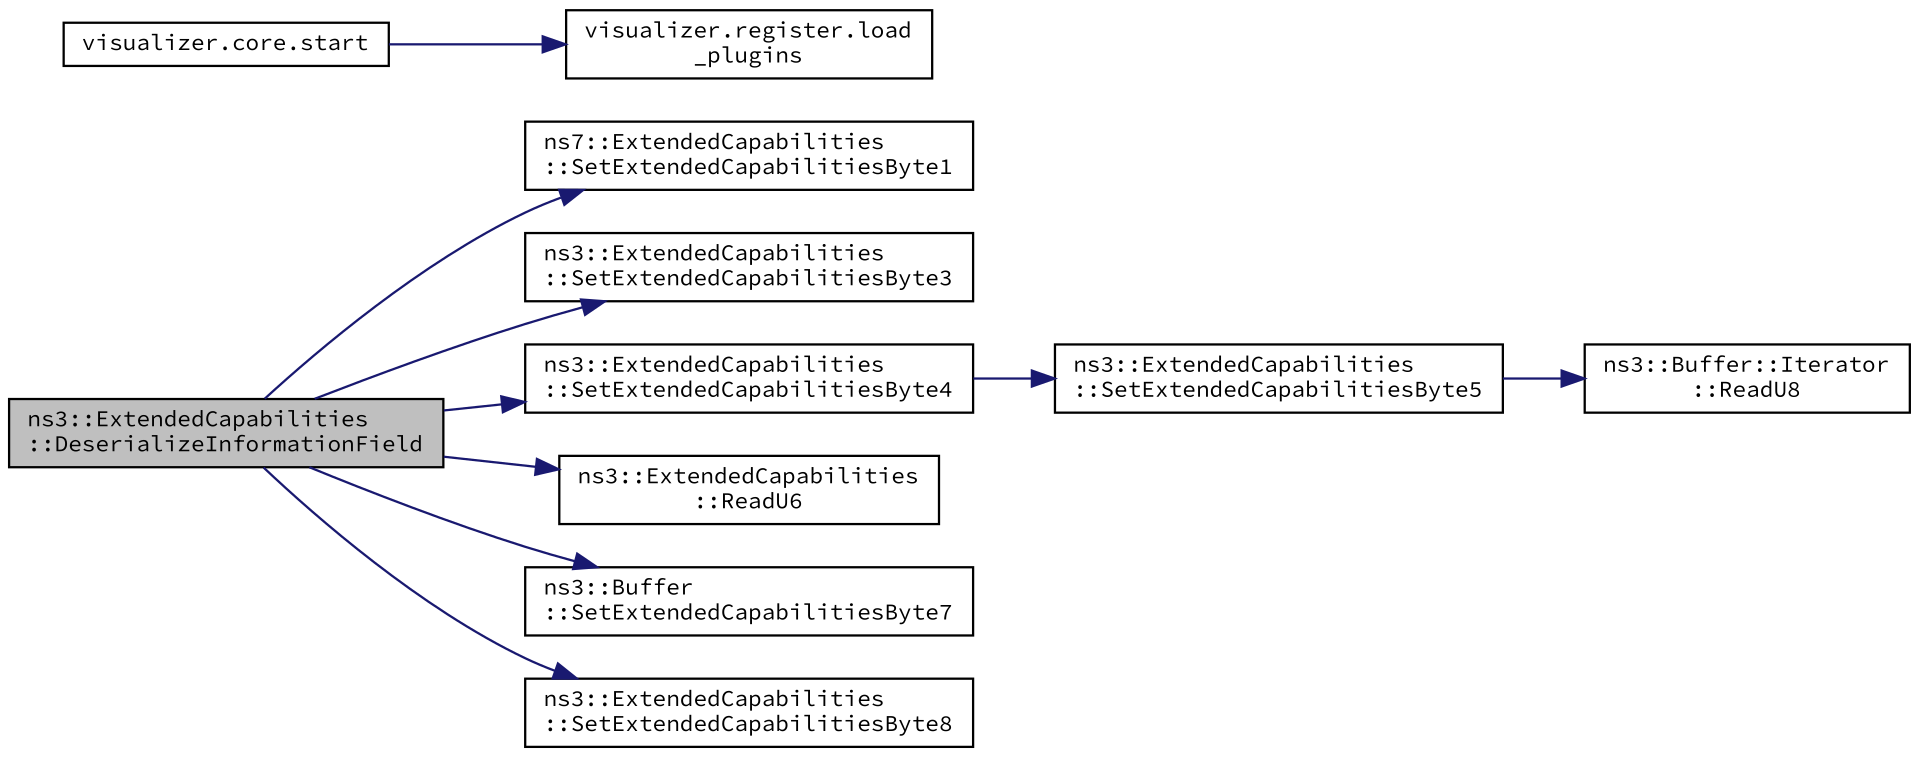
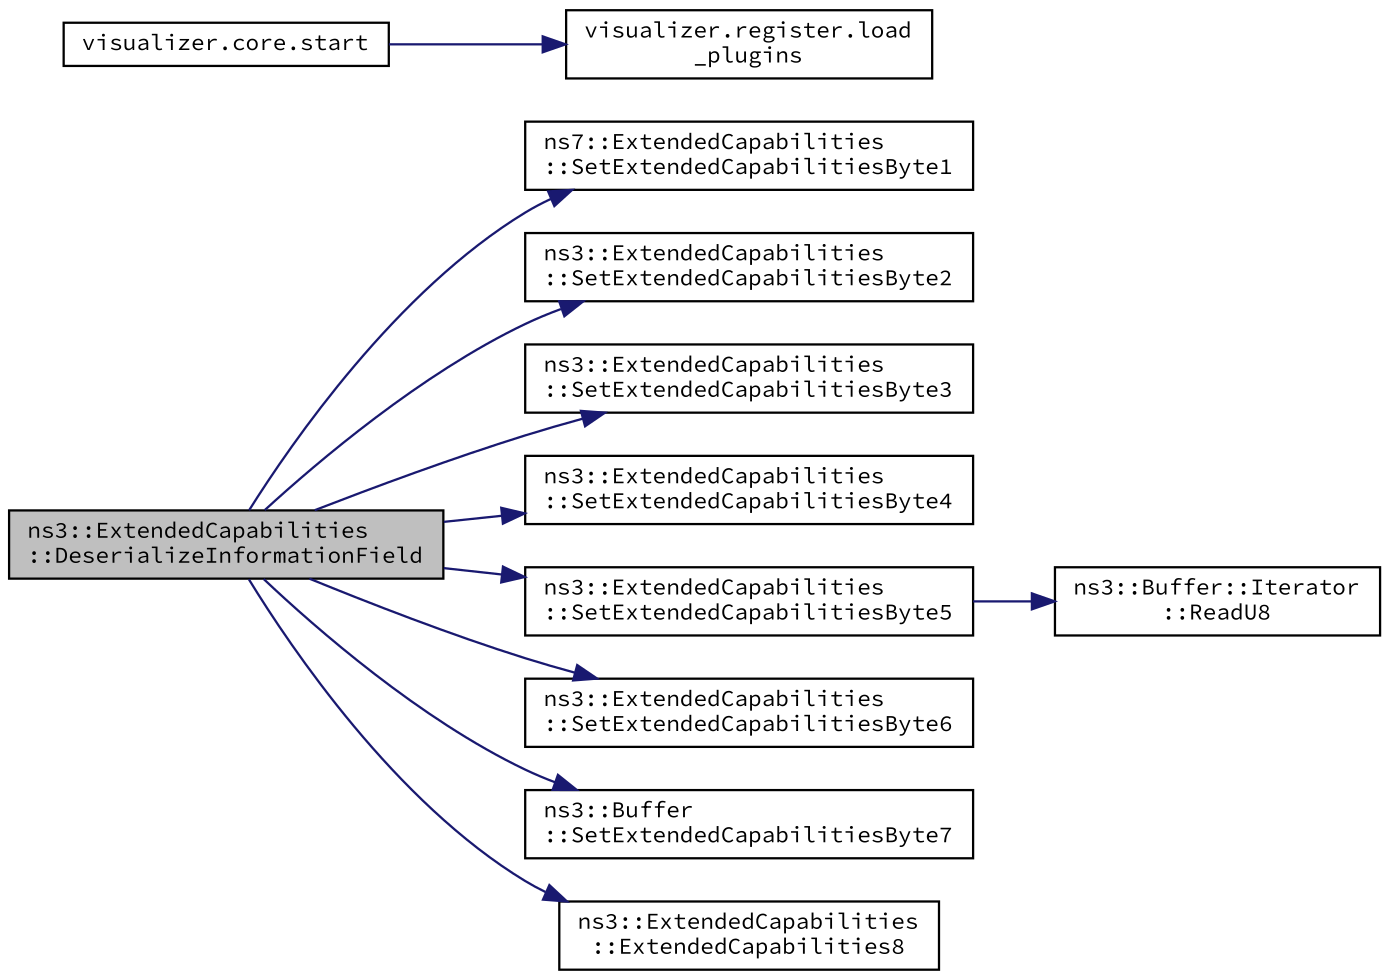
node "ns3::ExtendedCapabilities ::SetExtendedCapabilitiesByte2": added
edge "ns3::ExtendedCapabilities ::SetExtendedCapabilitiesByte4" -> "ns3::ExtendedCapabilities ::SetExtendedCapabilitiesByte5": now "ns3::ExtendedCapabilities ::DeserializeInformationField" -> "ns3::ExtendedCapabilities ::SetExtendedCapabilitiesByte5"
node "ns3::ExtendedCapabilities ::ReadU6": label "ns3::ExtendedCapabilities ::ReadU6" -> "ns3::ExtendedCapabilities ::SetExtendedCapabilitiesByte6"
node "ns3::ExtendedCapabilities ::SetExtendedCapabilitiesByte8": label "ns3::ExtendedCapabilities ::SetExtendedCapabilitiesByte8" -> "ns3::ExtendedCapabilities ::ExtendedCapabilities8"
